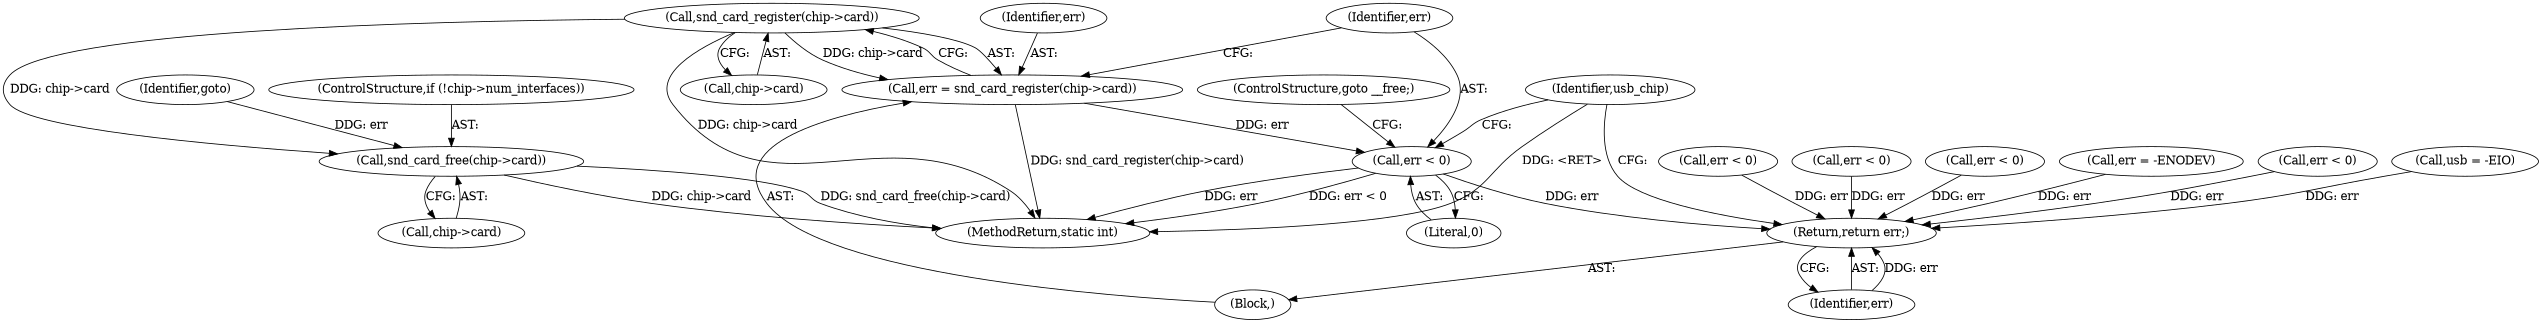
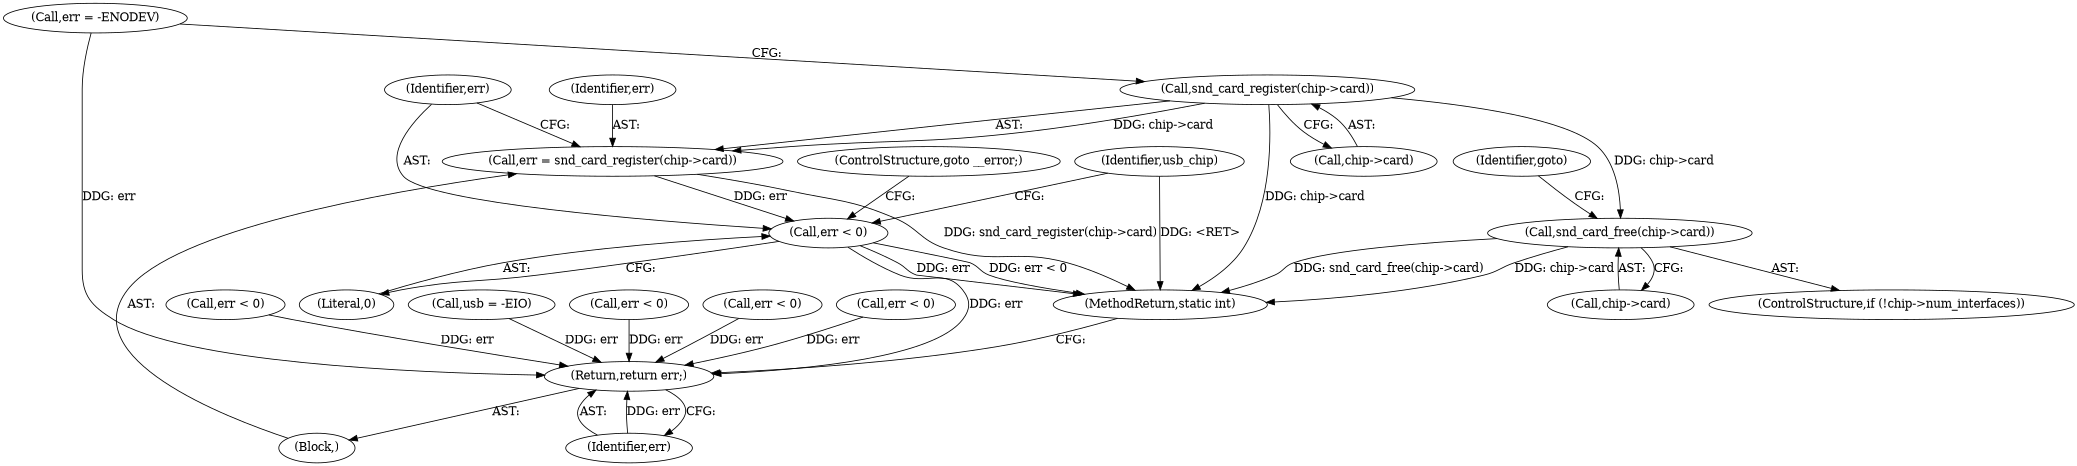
edge "(Call,err = snd_card_register(chip->card))" -> "(Call,snd_card_register(chip->card))": now "(Call,err = -ENODEV)" -> "(Call,snd_card_register(chip->card))"
node "(ControlStructure,goto __free;)": label "(ControlStructure,goto __free;)" -> "(ControlStructure,goto __error;)"
edge "(ControlStructure,if (!chip->num_interfaces))" -> "(Call,snd_card_free(chip->card))": reversed
edge "(Identifier,goto)" -> "(Call,snd_card_free(chip->card))": label "DDG: err" -> "CFG: "
edge "(Identifier,usb_chip)" -> "(Return,return err;)": now "(MethodReturn,static int)" -> "(Return,return err;)"
